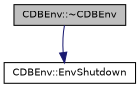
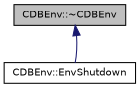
edge "CDBEnv::~CDBEnv" -> "CDBEnv::EnvShutdown": reversed
